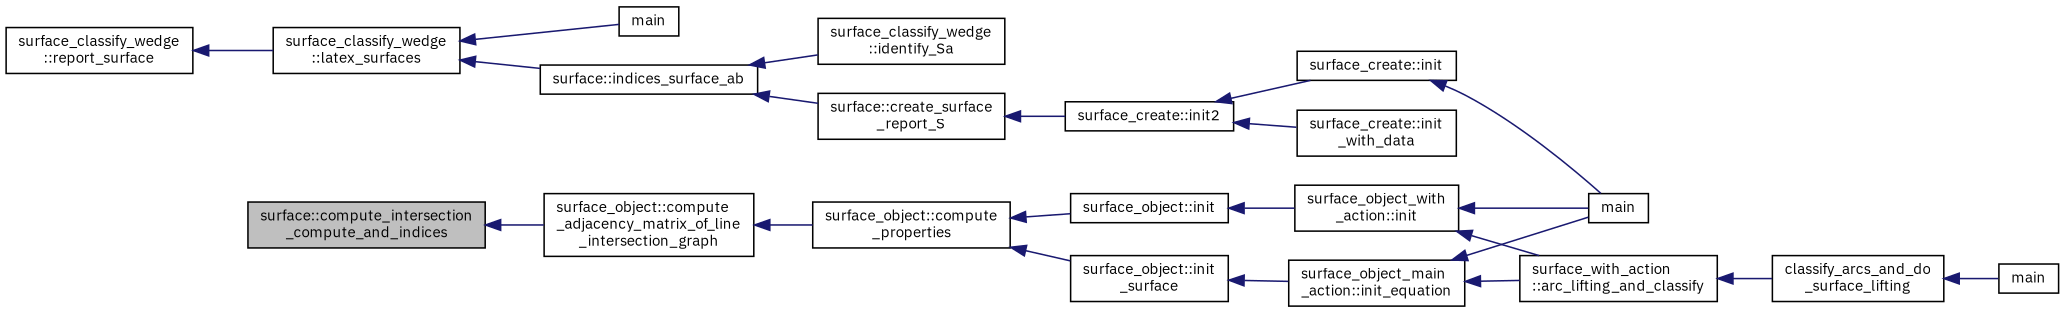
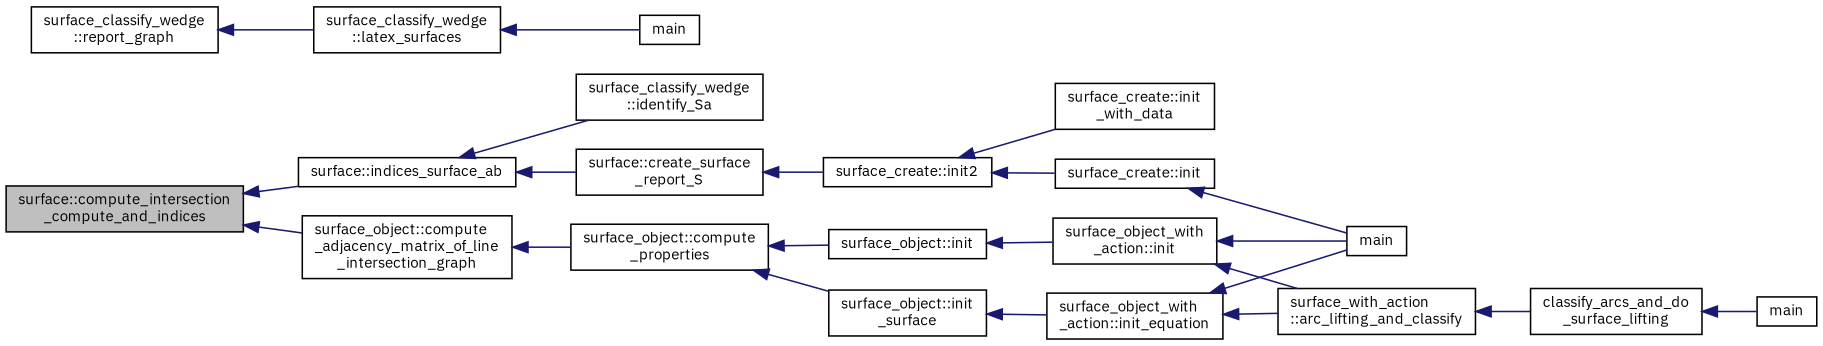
node "surface_classify_wedge ::report_surface": label "surface_classify_wedge ::report_surface" -> "surface_classify_wedge ::report_graph"
edge "surface::indices_surface_ab" -> "surface_classify_wedge ::latex_surfaces": now "surface::indices_surface_ab" -> "surface::compute_intersection _compute_and_indices"
node "surface_object_main _action::init_equation": label "surface_object_main _action::init_equation" -> "surface_object_with _action::init_equation"
